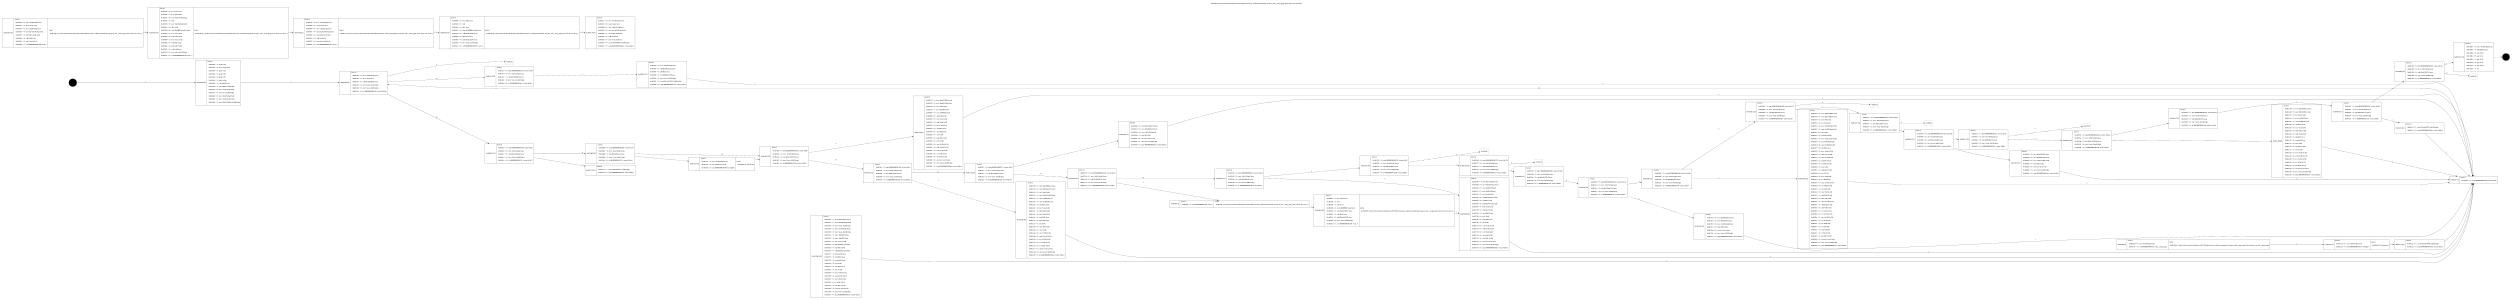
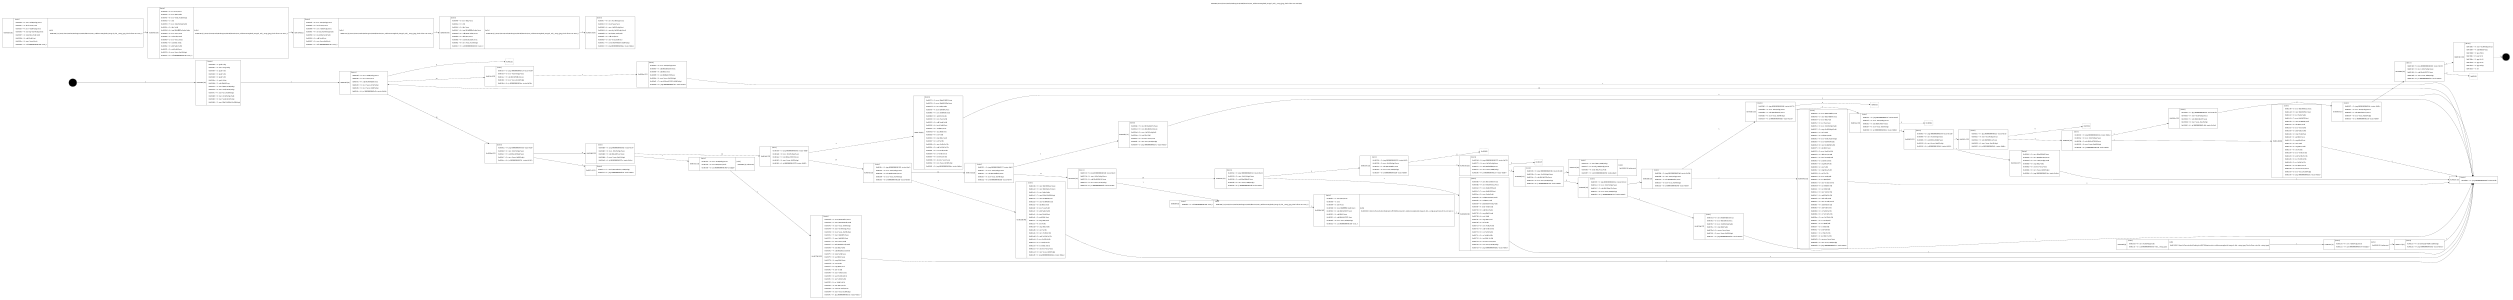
node "0x401af5 [12]": removed
edge "0x40172e [13]" -> "0x4014e6 [22]": now "0x40172e [13]" -> "0x40173b [102]"
node "0x4017c8 [20]": added
